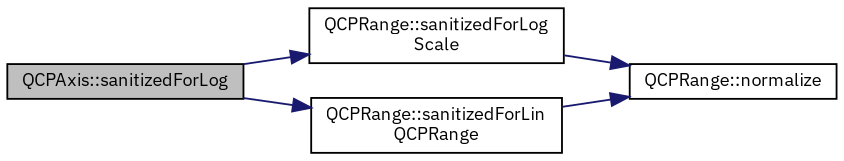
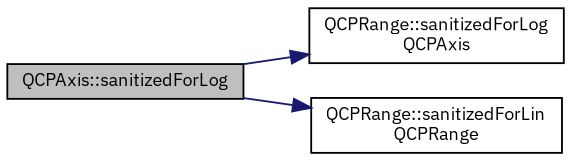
node "QCPRange::sanitizedForLog Scale": label "QCPRange::sanitizedForLog Scale" -> "QCPRange::sanitizedForLog QCPAxis"
node "QCPRange::normalize": removed
